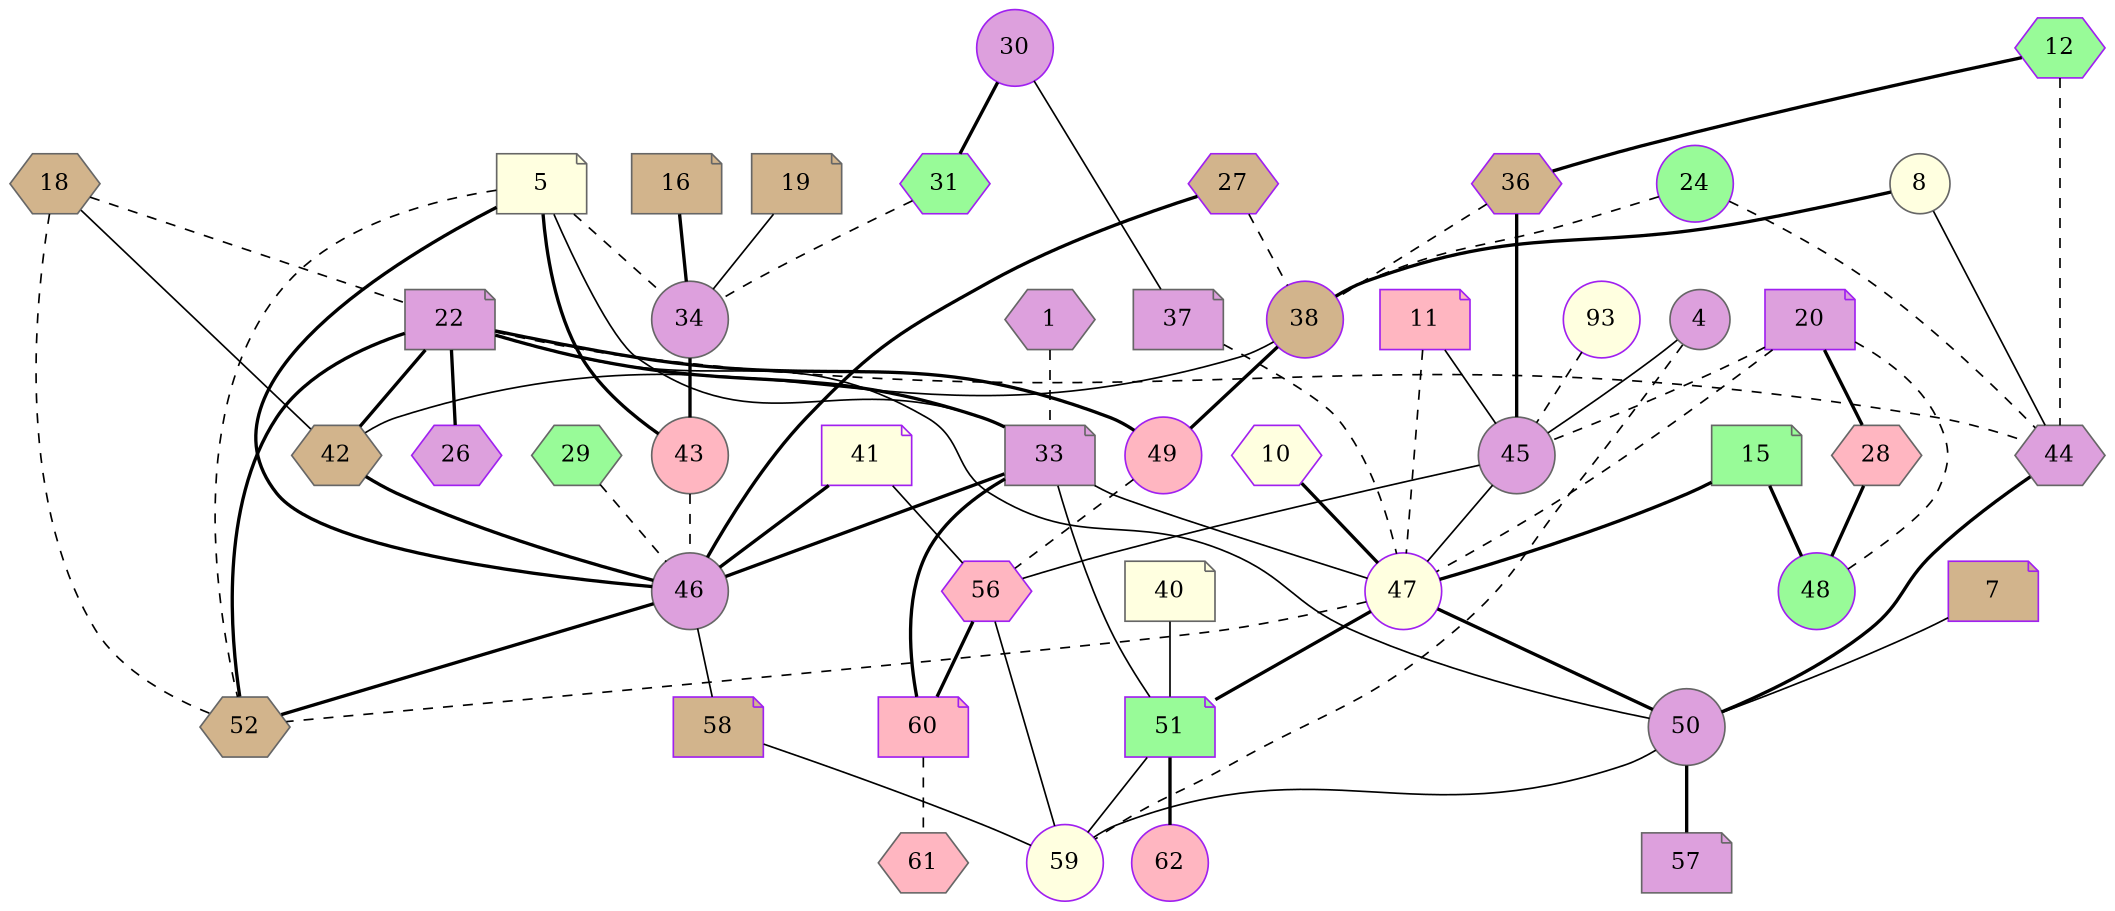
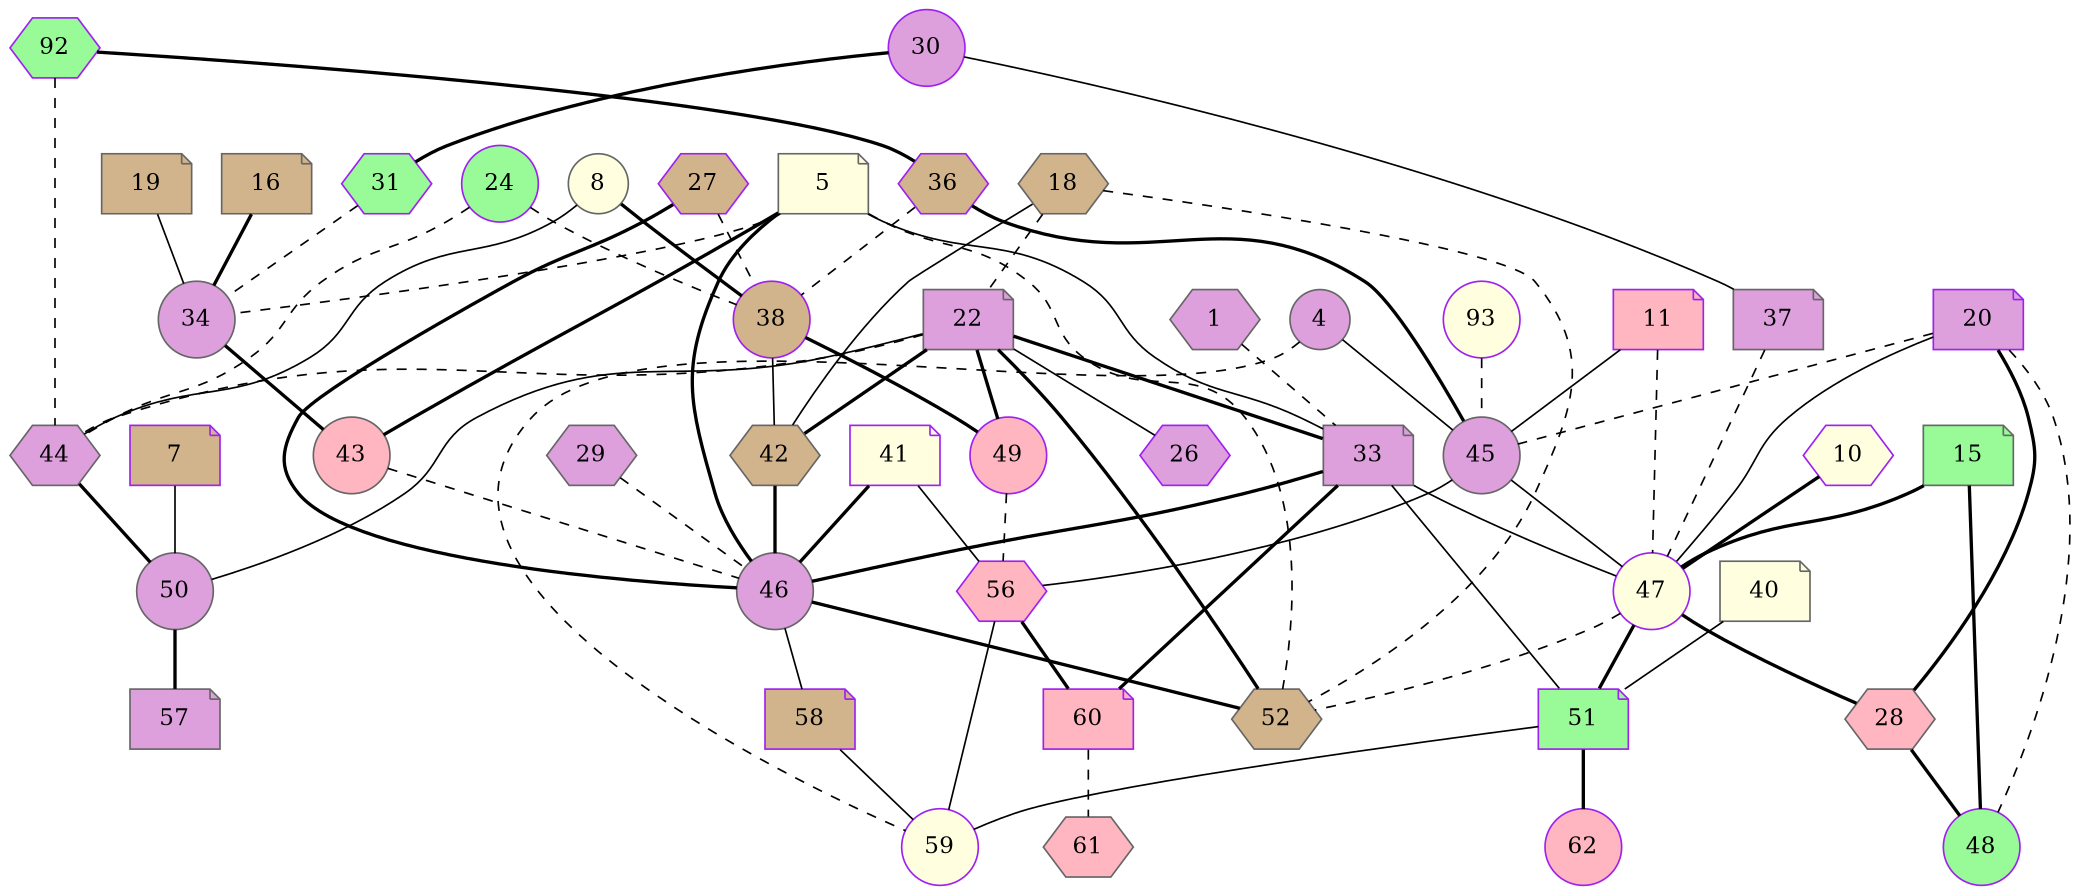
node "12": label "12" -> "92"
edge "22" -- "26": style bold -> solid
node "29": fillcolor palegreen -> plum
edge "20" -- "47": style dashed -> solid
edge "47" -- "50": now "47" -- "28"
edge "50" -- "59": removed
